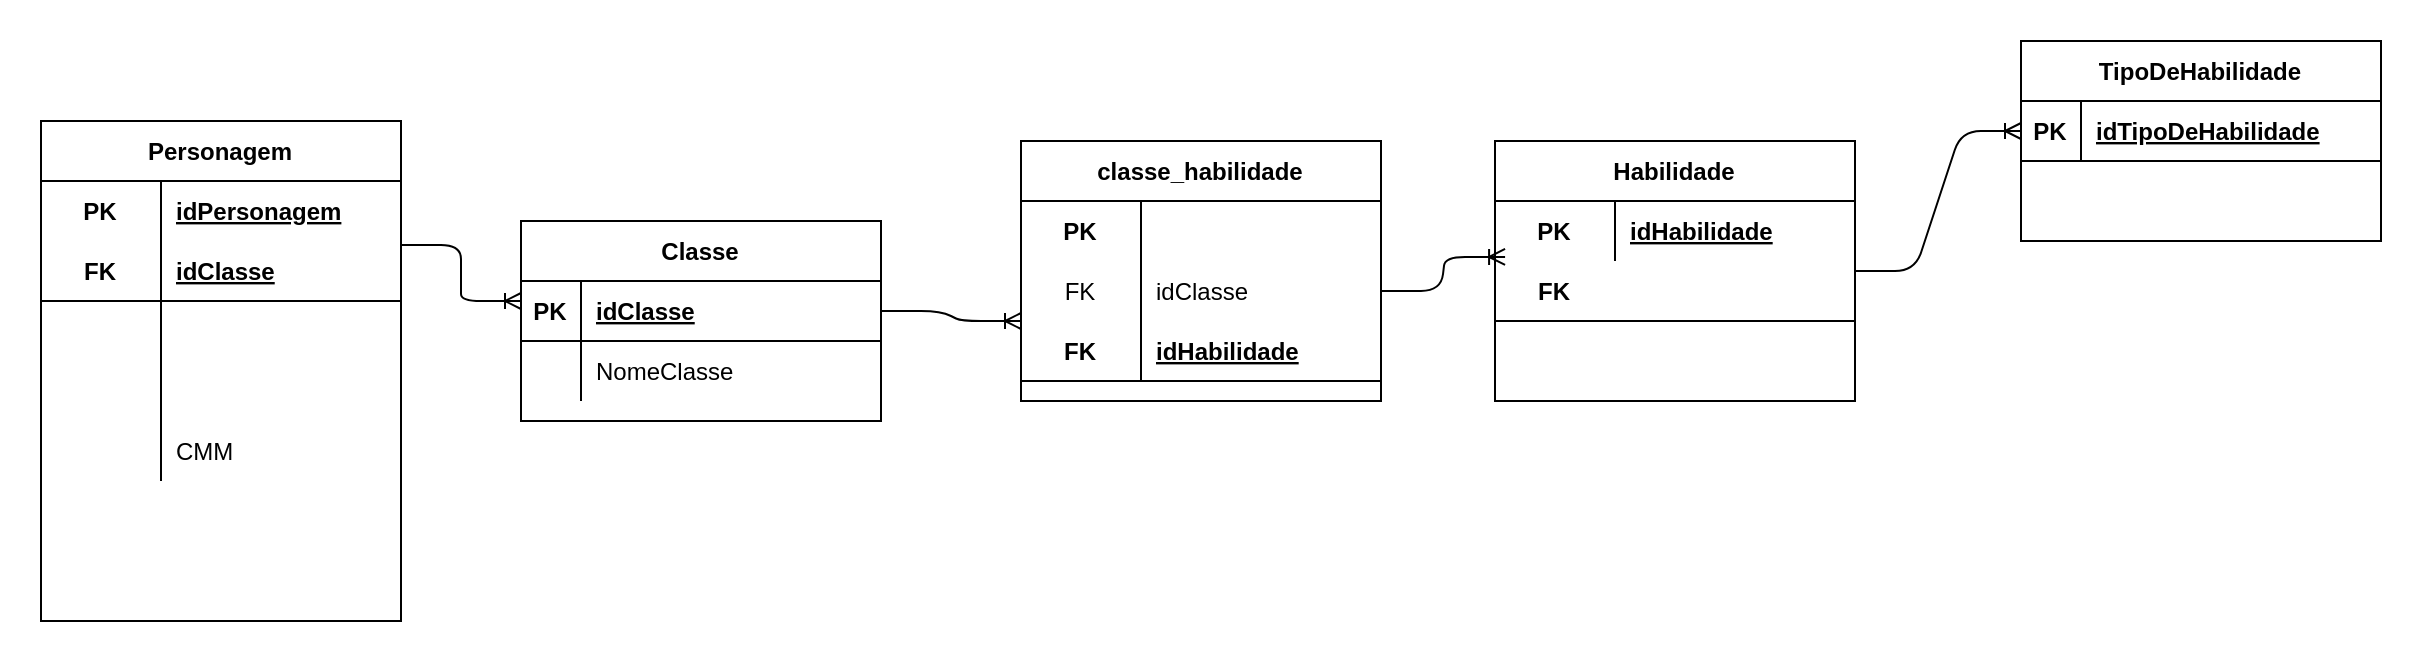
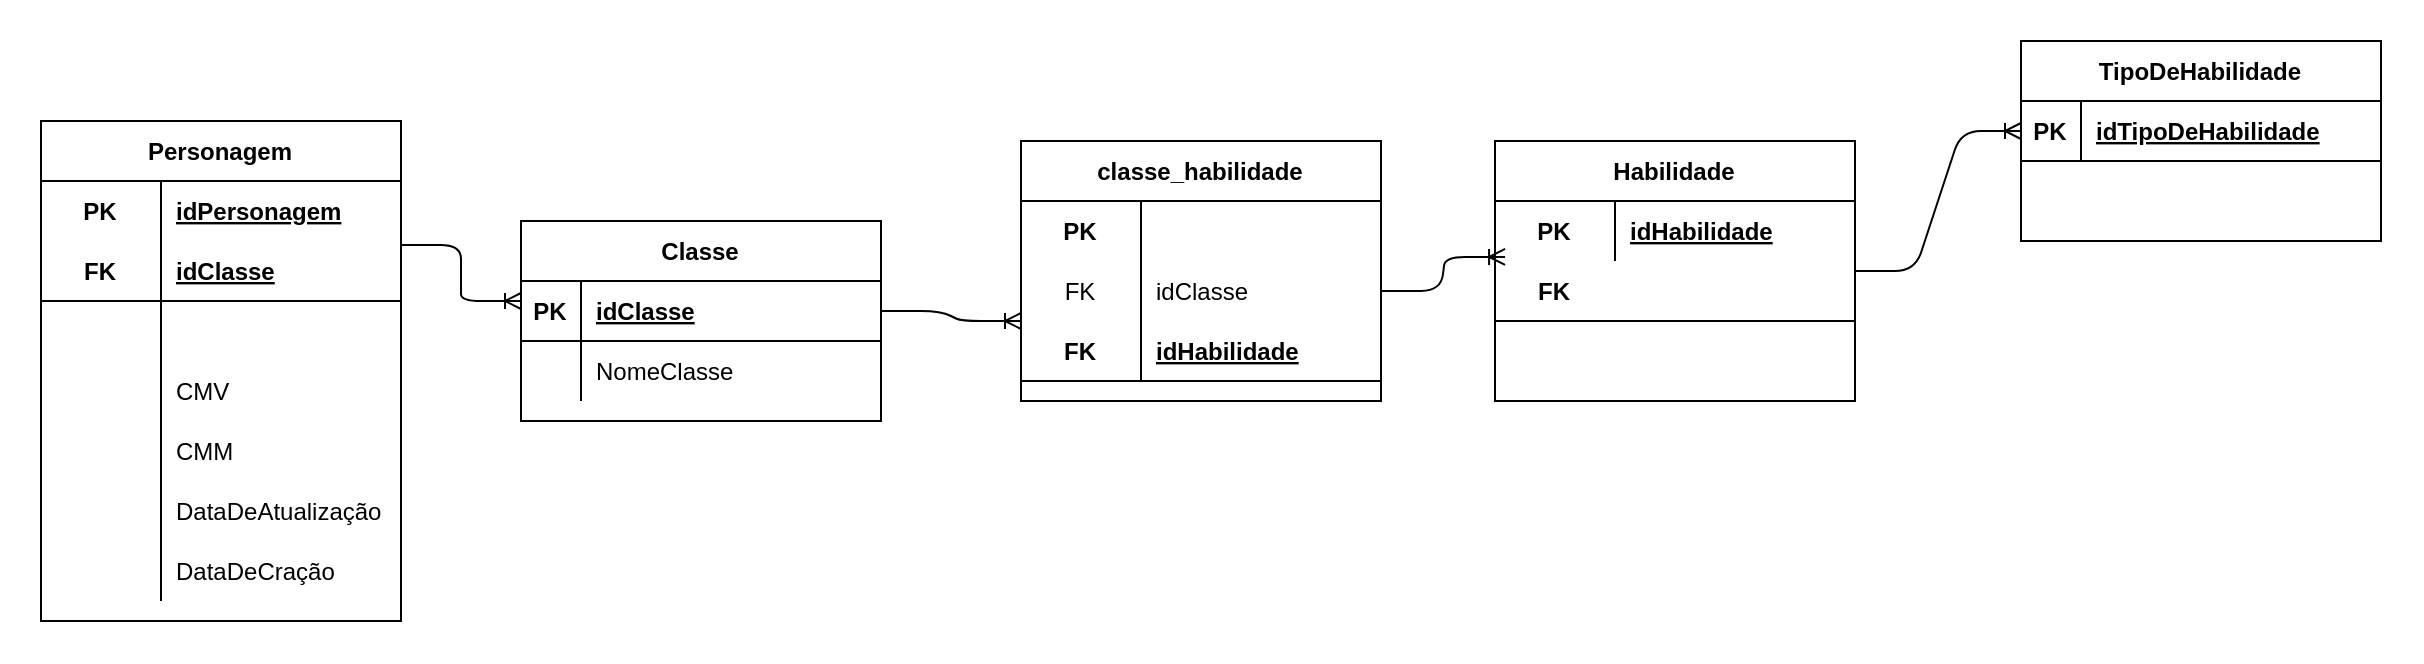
node "CMV": added
node "DataDeAtualização": added
node "DataDeCração": added
